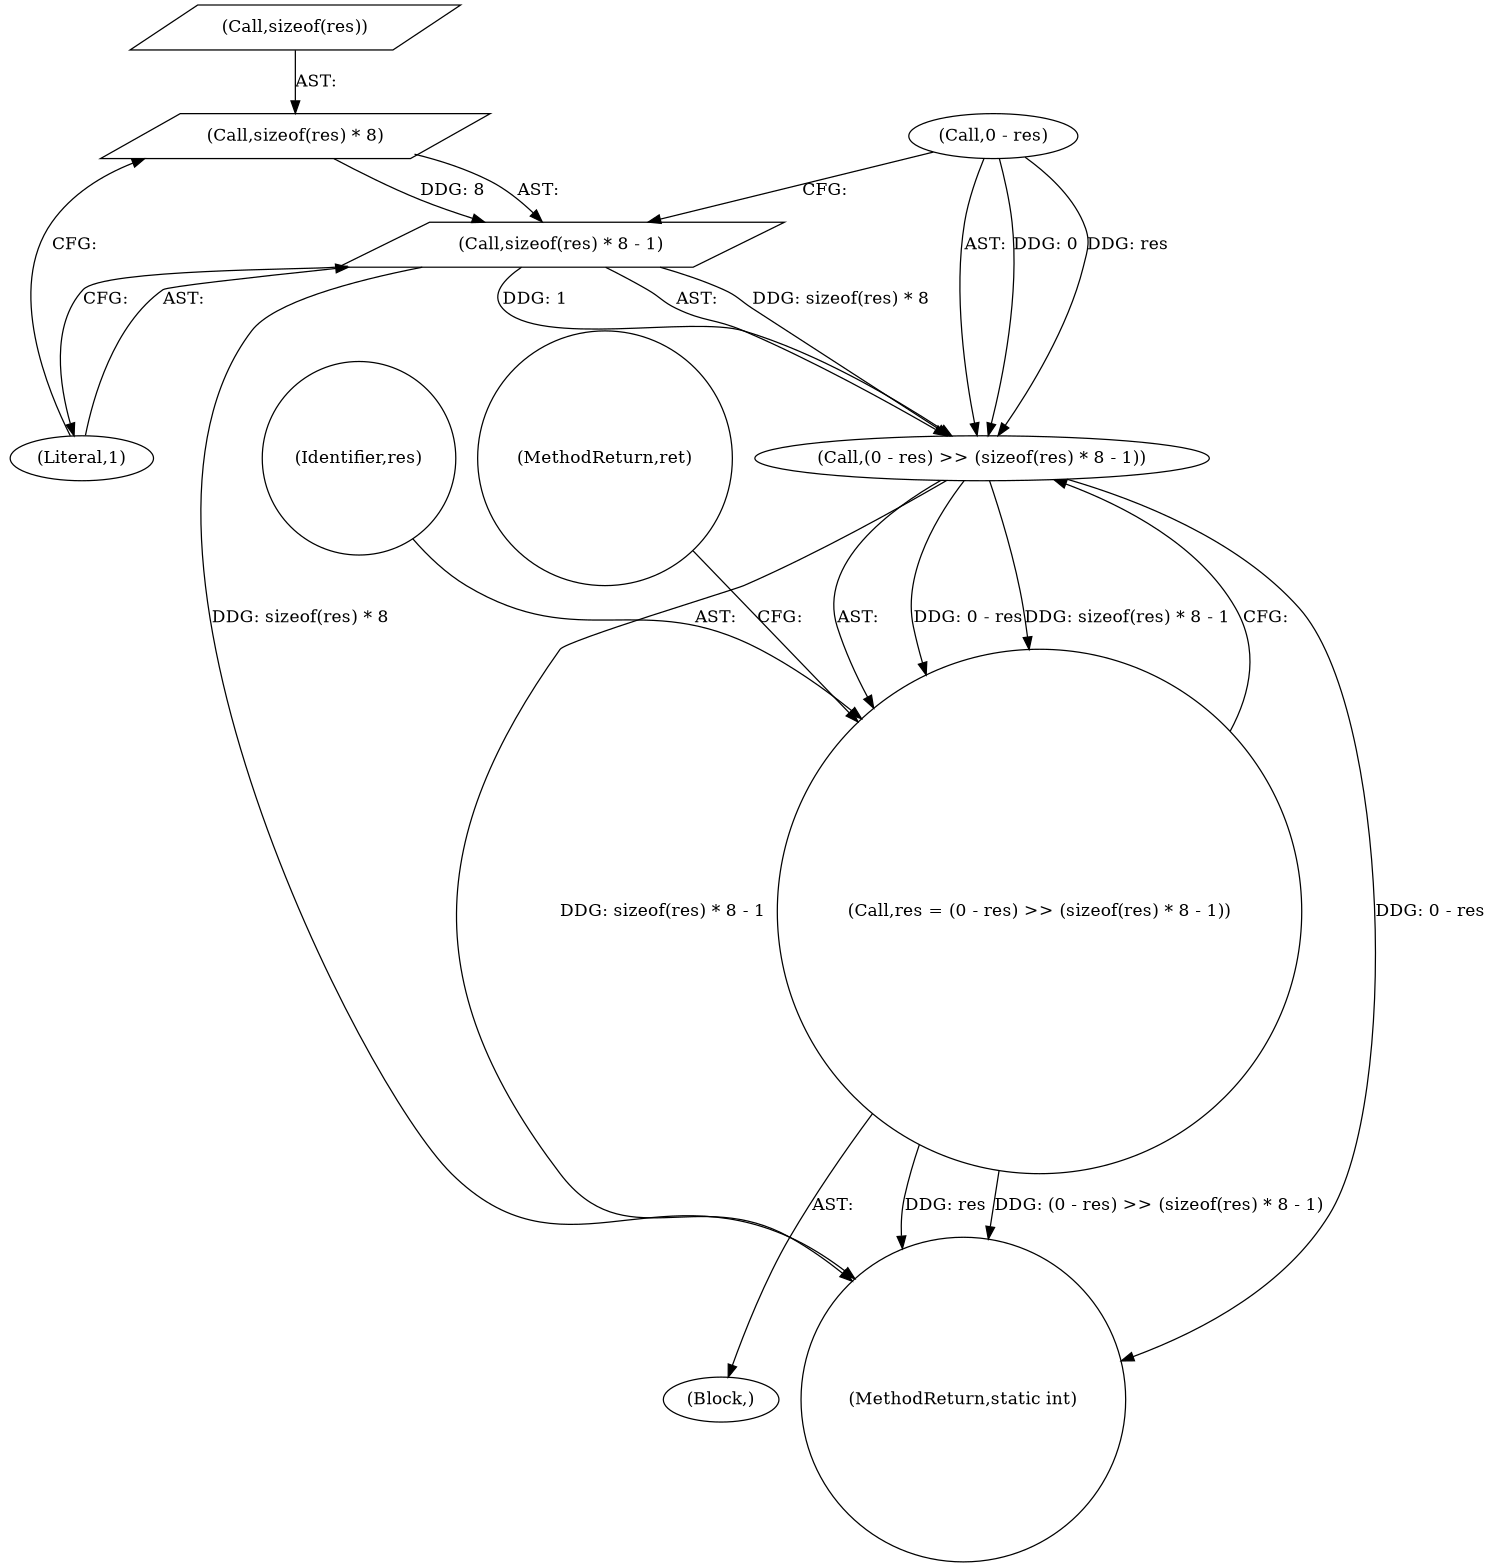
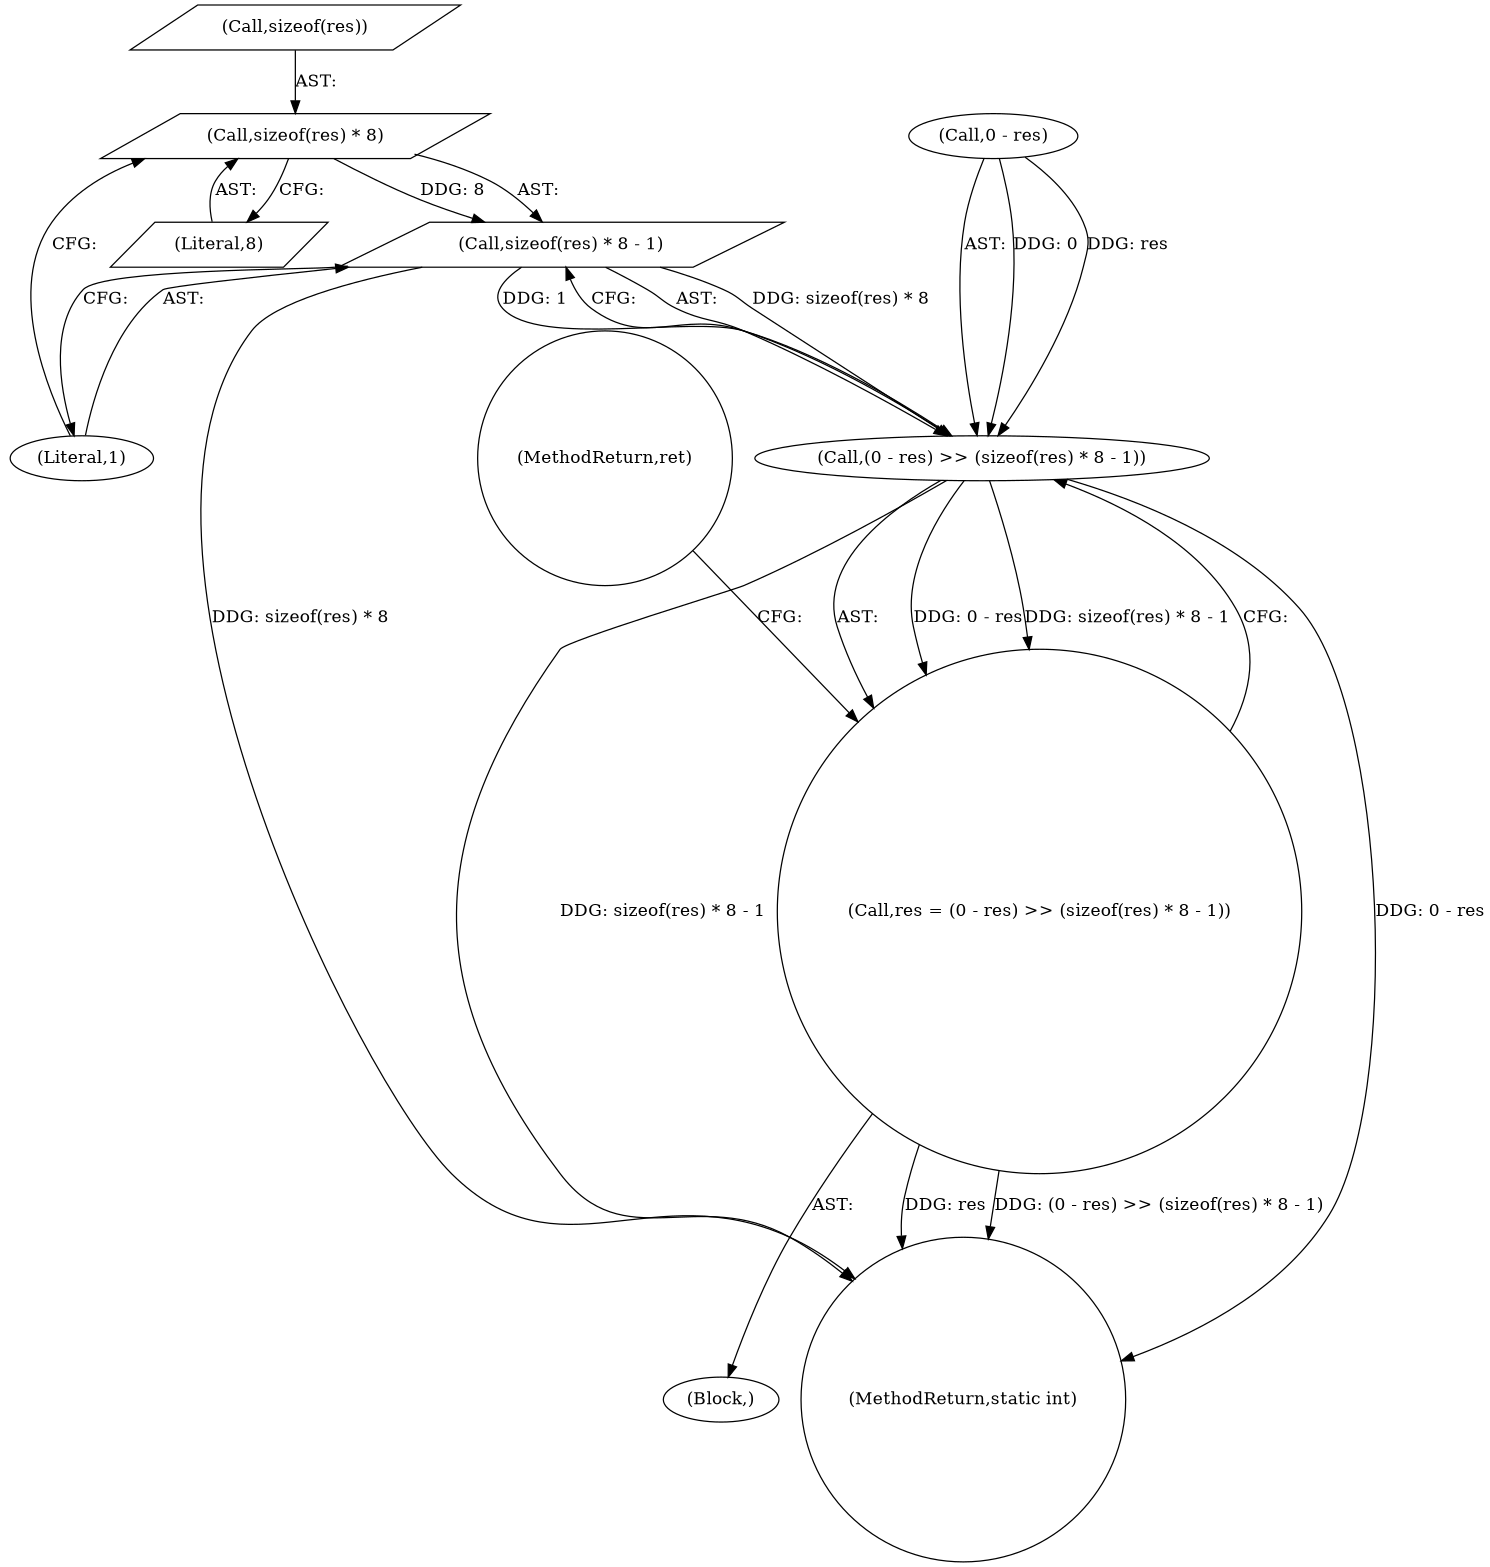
edge "(Call,0 - res)" -> "(Call,sizeof(res) * 8 - 1)": now "(Call,(0 - res) >> (sizeof(res) * 8 - 1))" -> "(Call,sizeof(res) * 8 - 1)"
node "(Literal,8)": added
node "(Identifier,res)": removed
